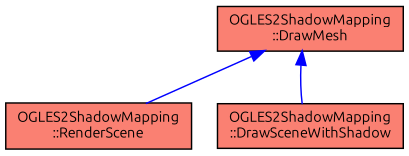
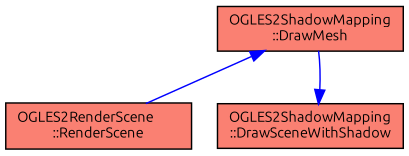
edge "OGLES2ShadowMapping ::DrawSceneWithShadow" -> "OGLES2ShadowMapping ::DrawMesh": reversed
node "OGLES2ShadowMapping ::RenderScene": label "OGLES2ShadowMapping ::RenderScene" -> "OGLES2RenderScene ::RenderScene"
